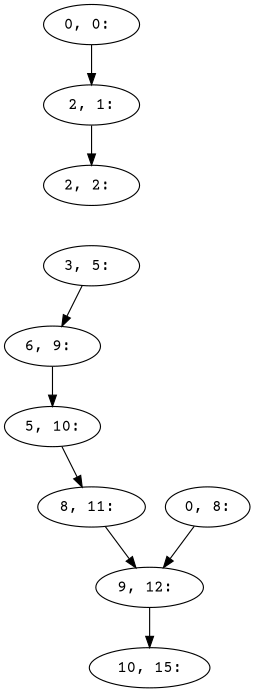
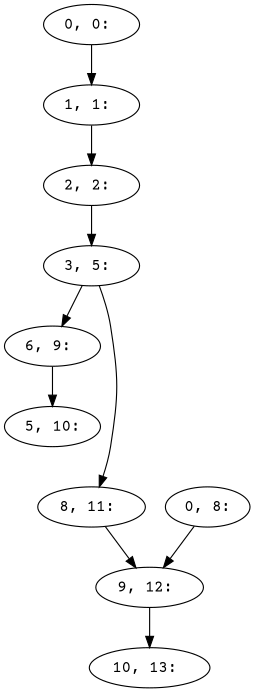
node "2, 1:": label "2, 1:" -> "1, 1:"
edge "2, 2:" -> "3, 5:": added
edge "5, 10:" -> "8, 11:": now "3, 5:" -> "8, 11:"
node "10, 15:": label "10, 15:" -> "10, 13:"
